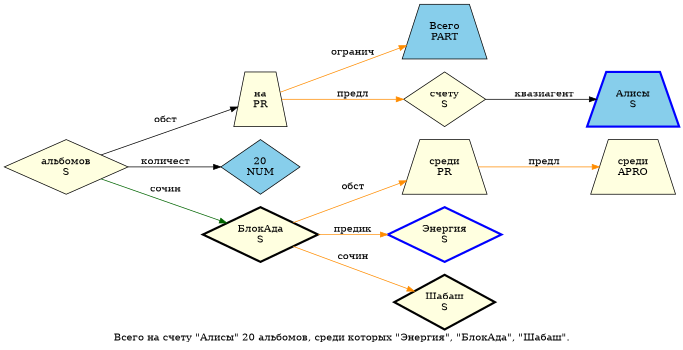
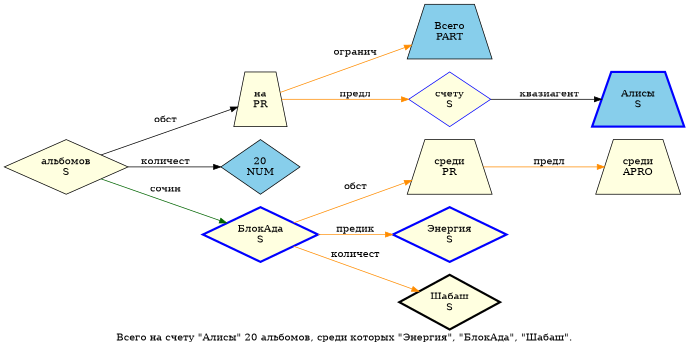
node "счету S": color black -> blue
node "БлокАда S": color black -> blue
edge "БлокАда S" -> "Шабаш S": label "сочин" -> "количест"
